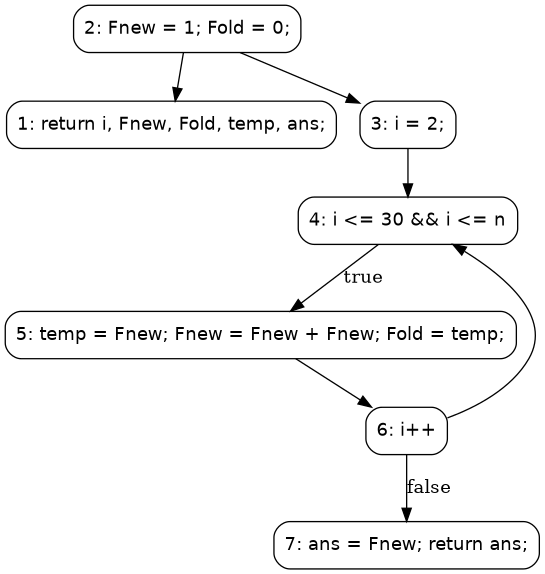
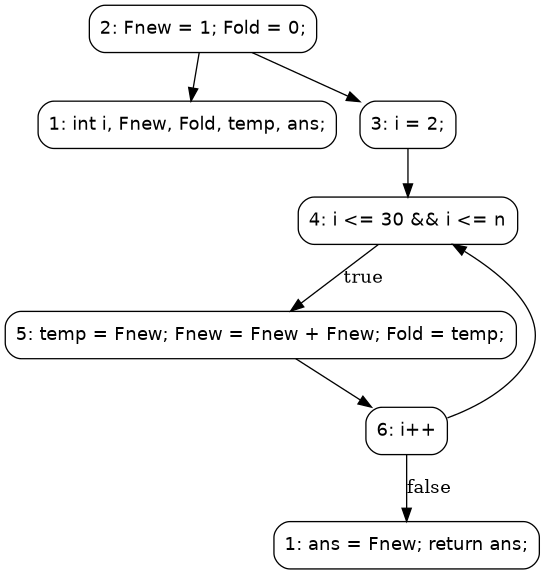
node "1: return i, Fnew, Fold, temp, ans;": label "1: return i, Fnew, Fold, temp, ans;" -> "1: int i, Fnew, Fold, temp, ans;"
node "7: ans = Fnew; return ans;": label "7: ans = Fnew; return ans;" -> "1: ans = Fnew; return ans;"
